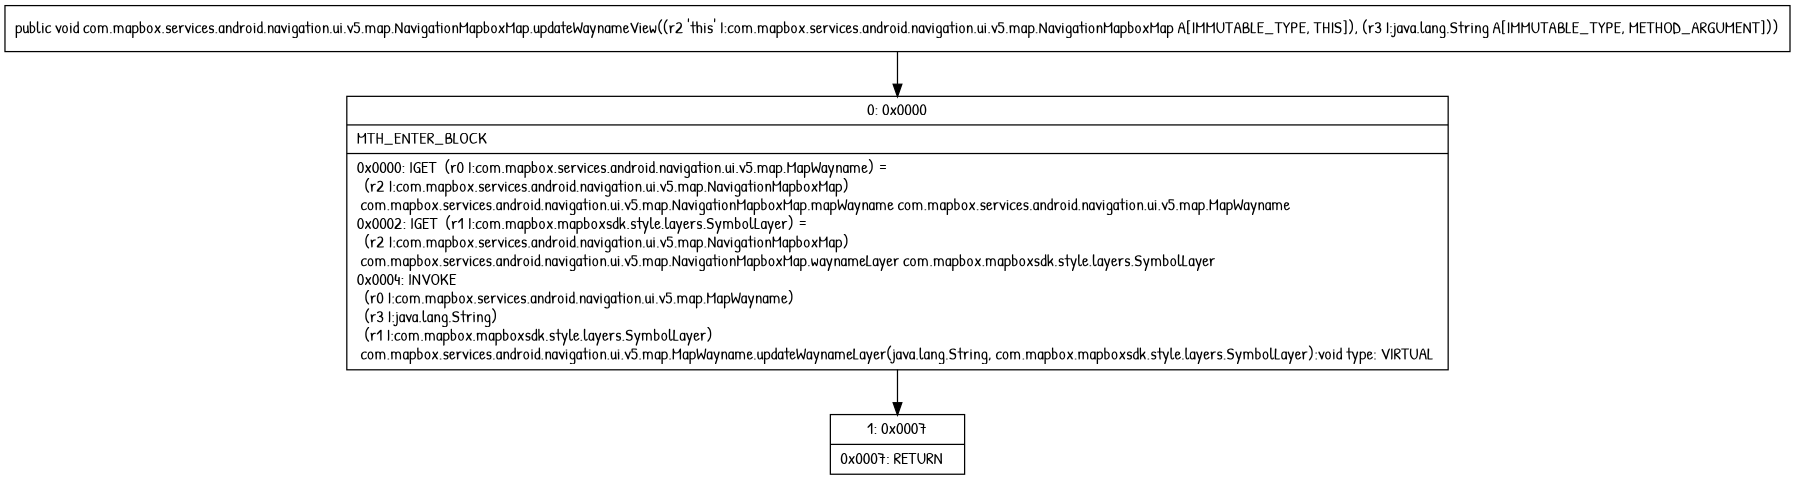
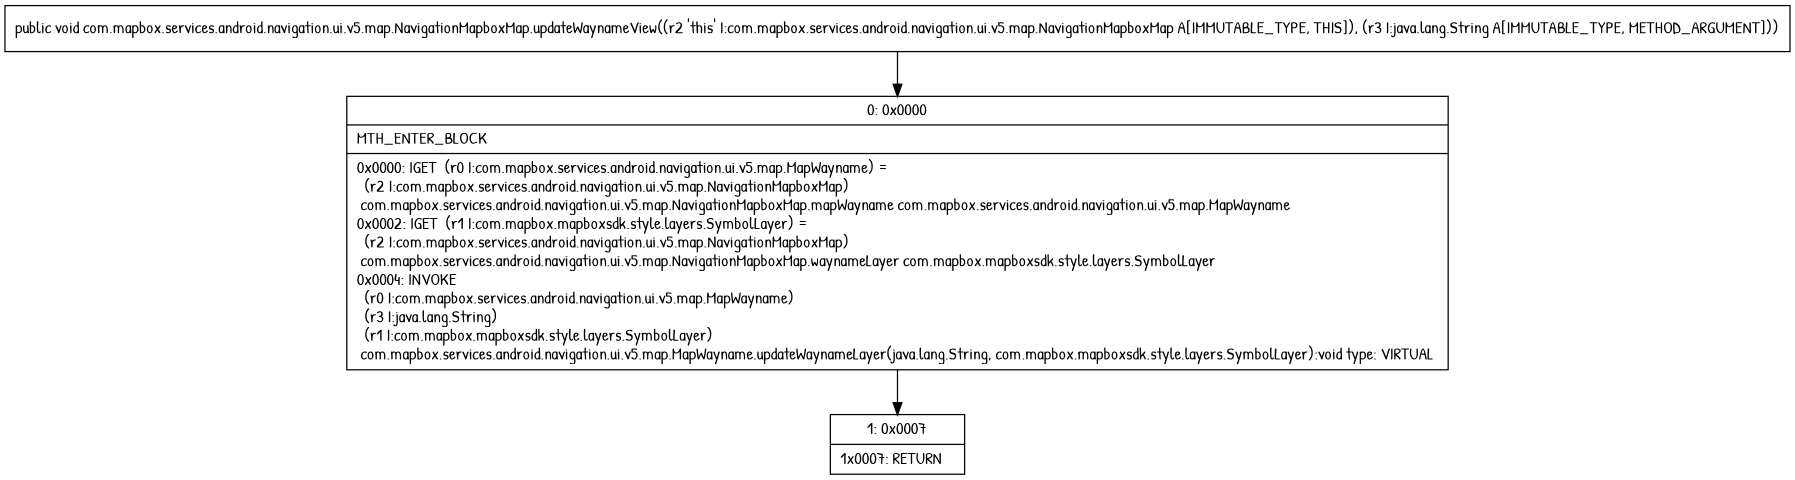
node "1: 0x0007": text "0x0007: RETURN" -> "1x0007: RETURN"
